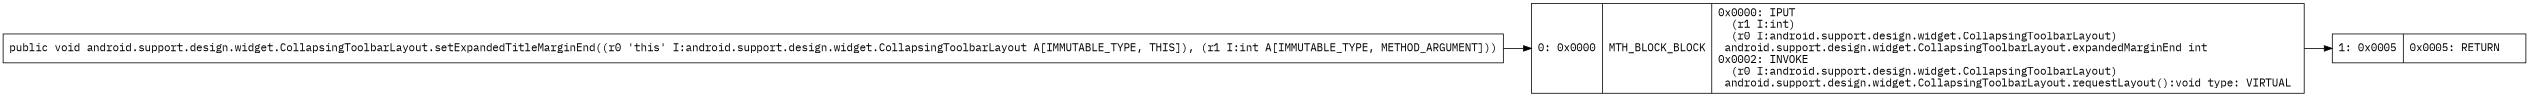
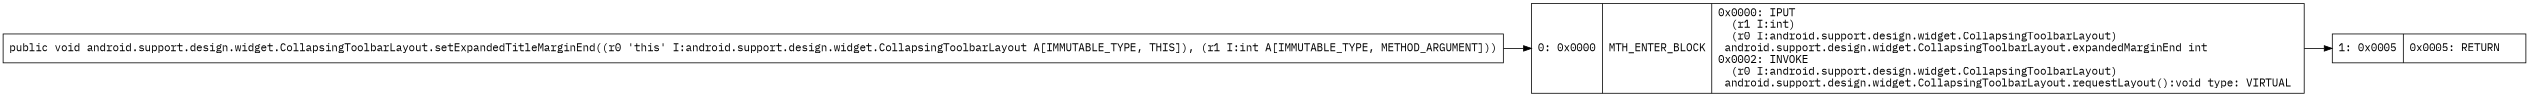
node "0: 0x0000": text "MTH_BLOCK_BLOCK" -> "MTH_ENTER_BLOCK"
